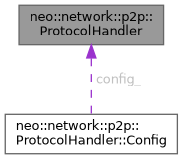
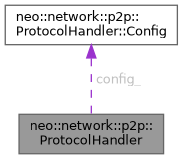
edge "neo::network::p2p:: ProtocolHandler::Config" -> "neo::network::p2p:: ProtocolHandler": reversed
